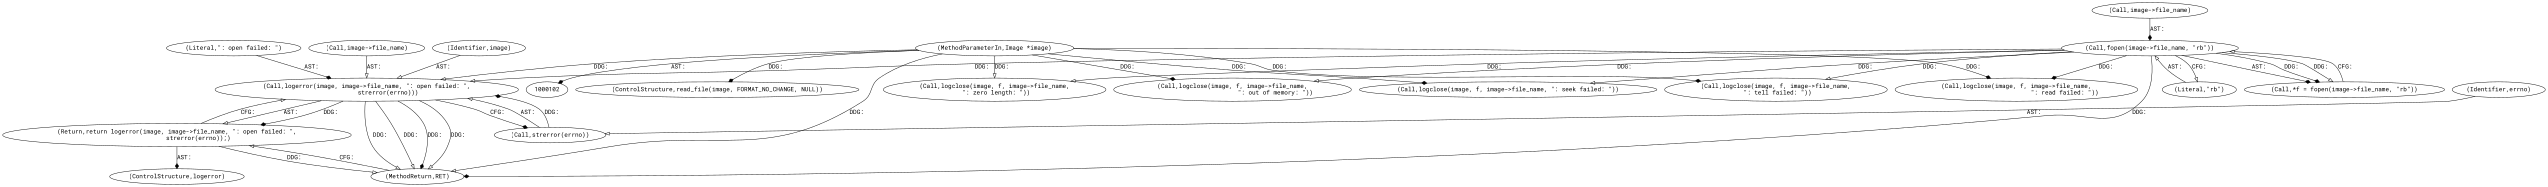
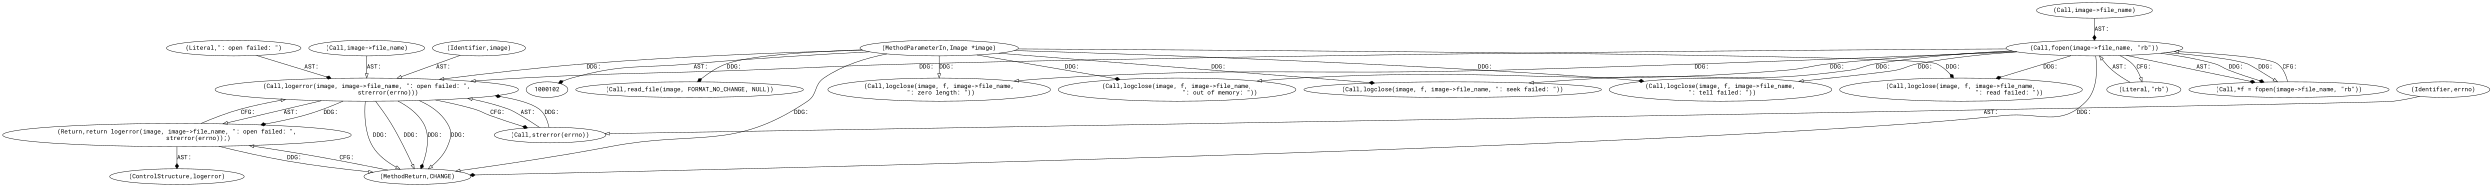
node "(ControlStructure,read_file(image, FORMAT_NO_CHANGE, NULL))": label "(ControlStructure,read_file(image, FORMAT_NO_CHANGE, NULL))" -> "(Call,read_file(image, FORMAT_NO_CHANGE, NULL))"
node "(MethodReturn,RET)": label "(MethodReturn,RET)" -> "(MethodReturn,CHANGE)"
